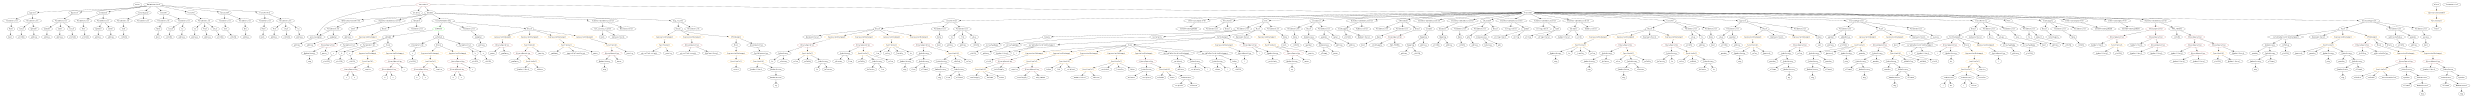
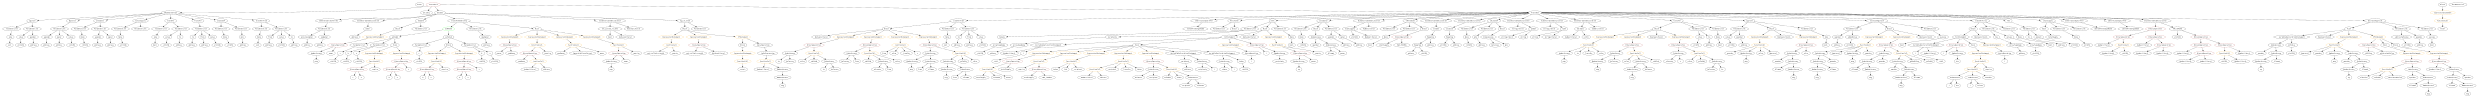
edge "SourceUnit" -> "previousOwner": now "SourceUnit" -> "ERC80Interface"
